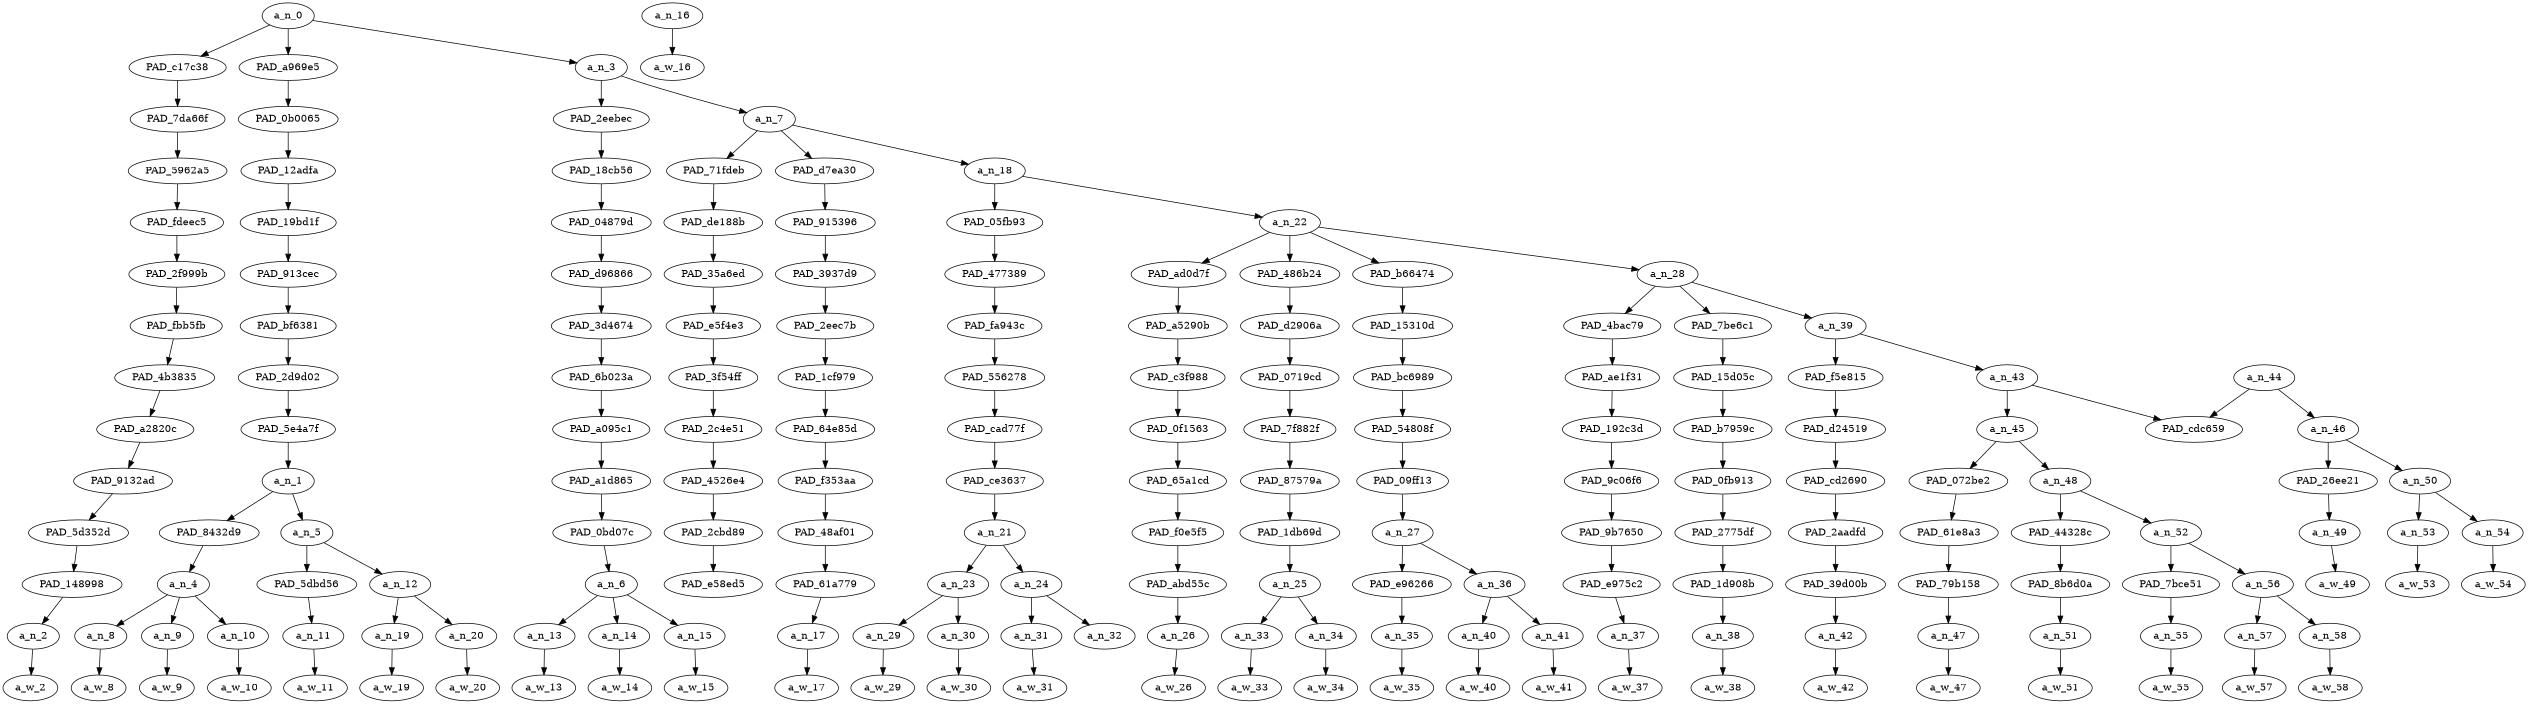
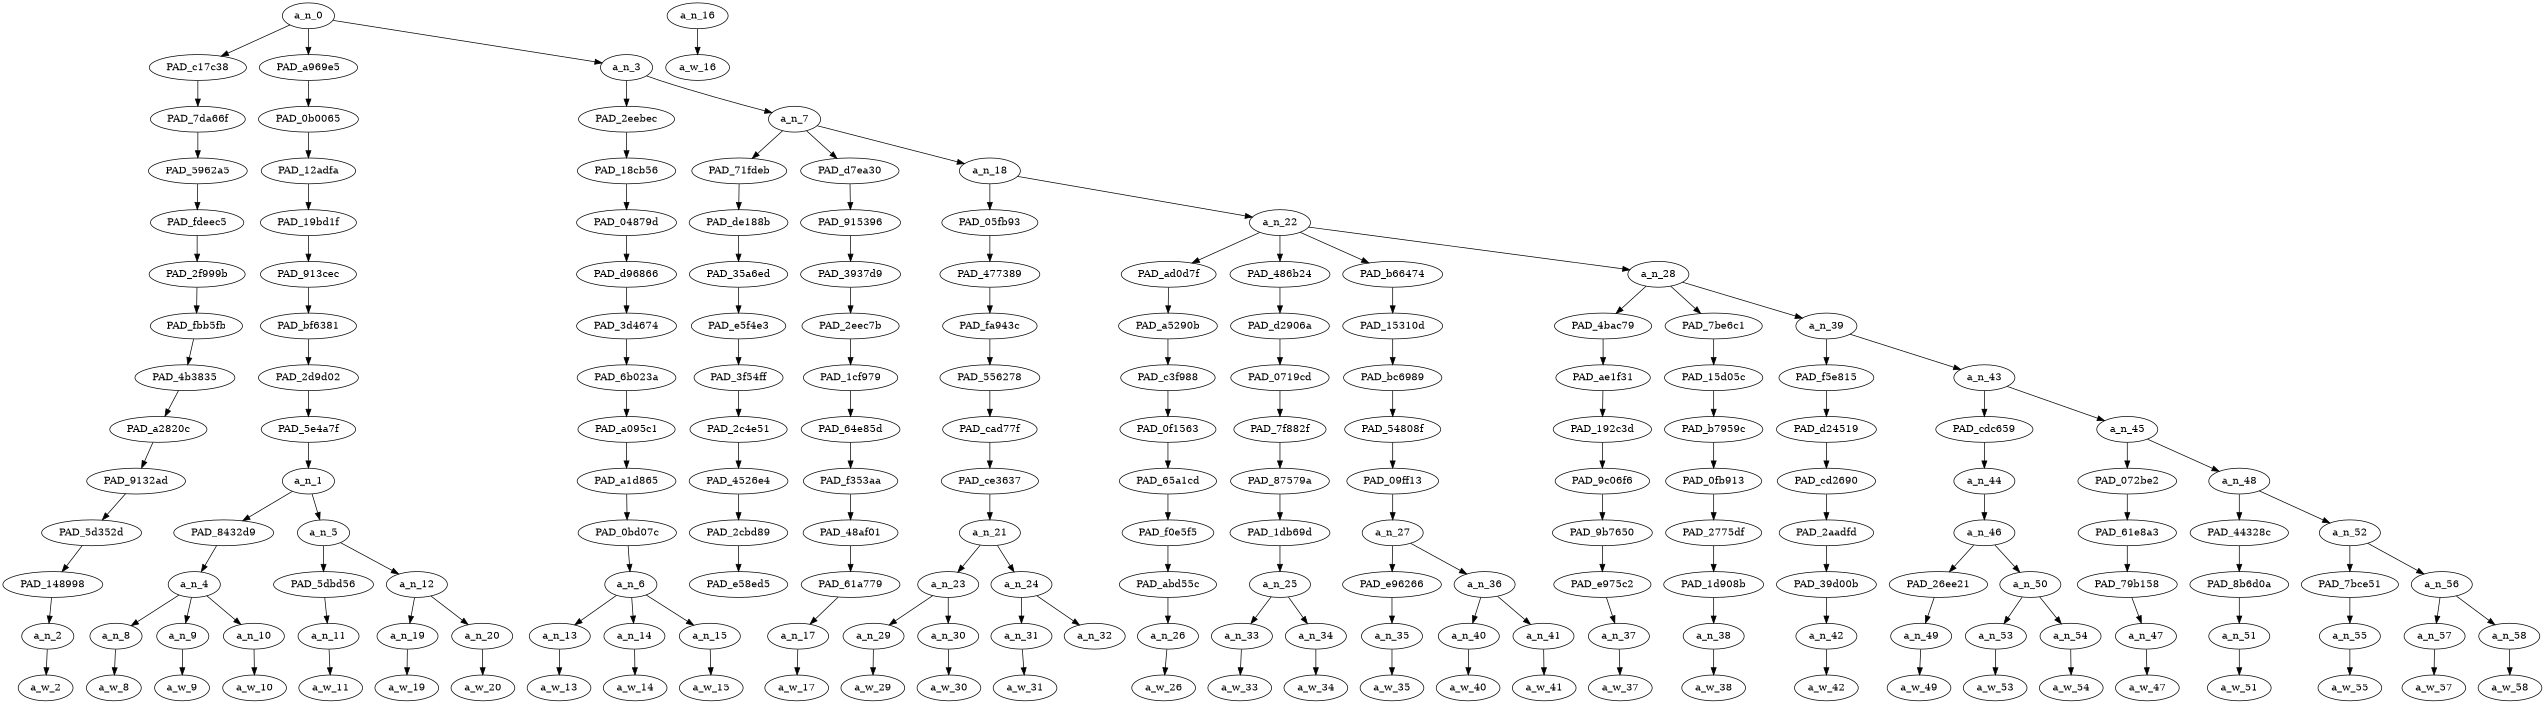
edge "a_n_44" -> "PAD_cdc659": reversed
